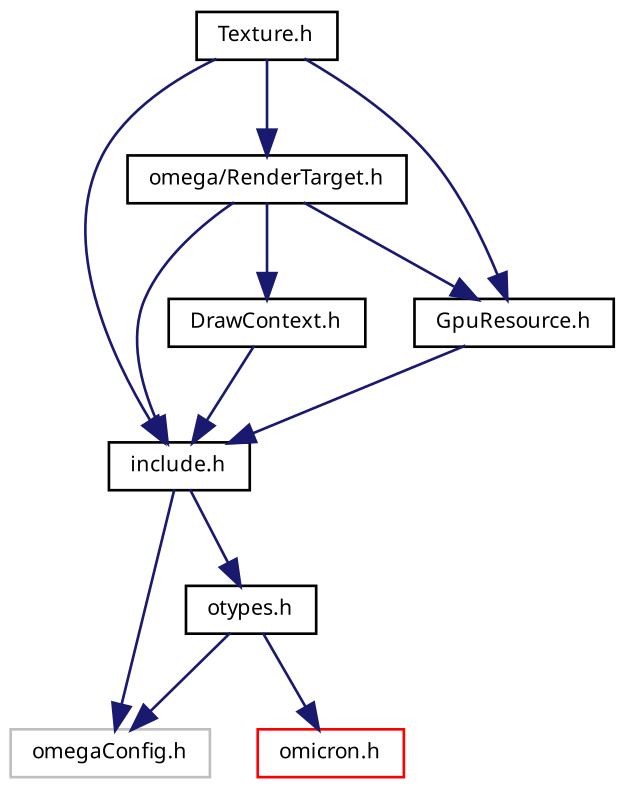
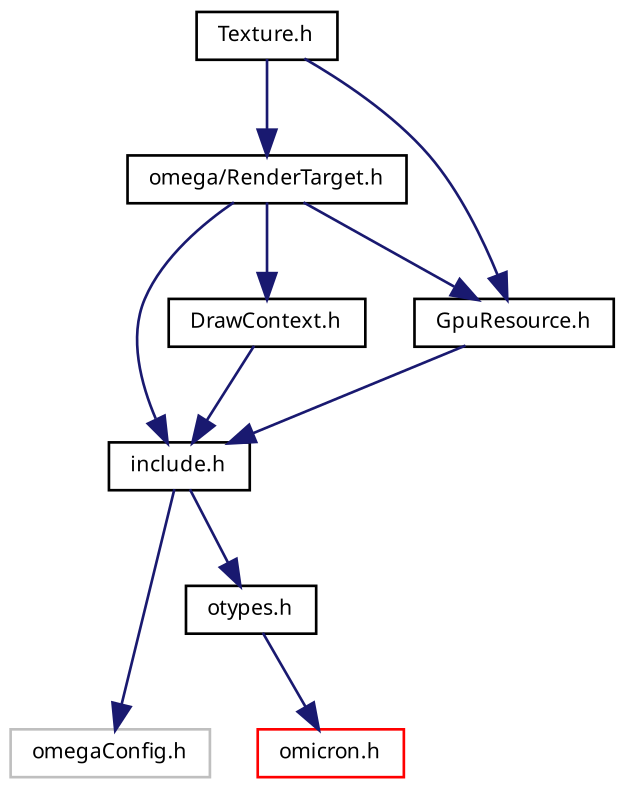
edge "Texture.h" -> "include.h": removed
edge "otypes.h" -> "omegaConfig.h": removed
